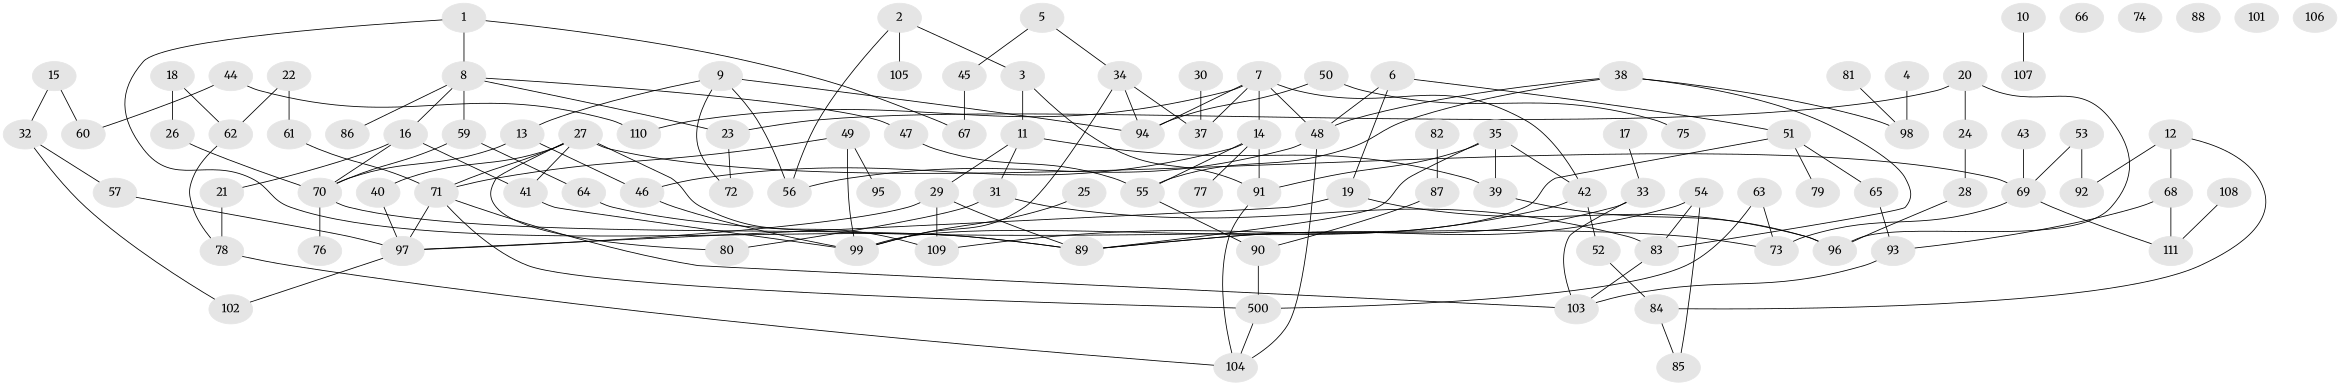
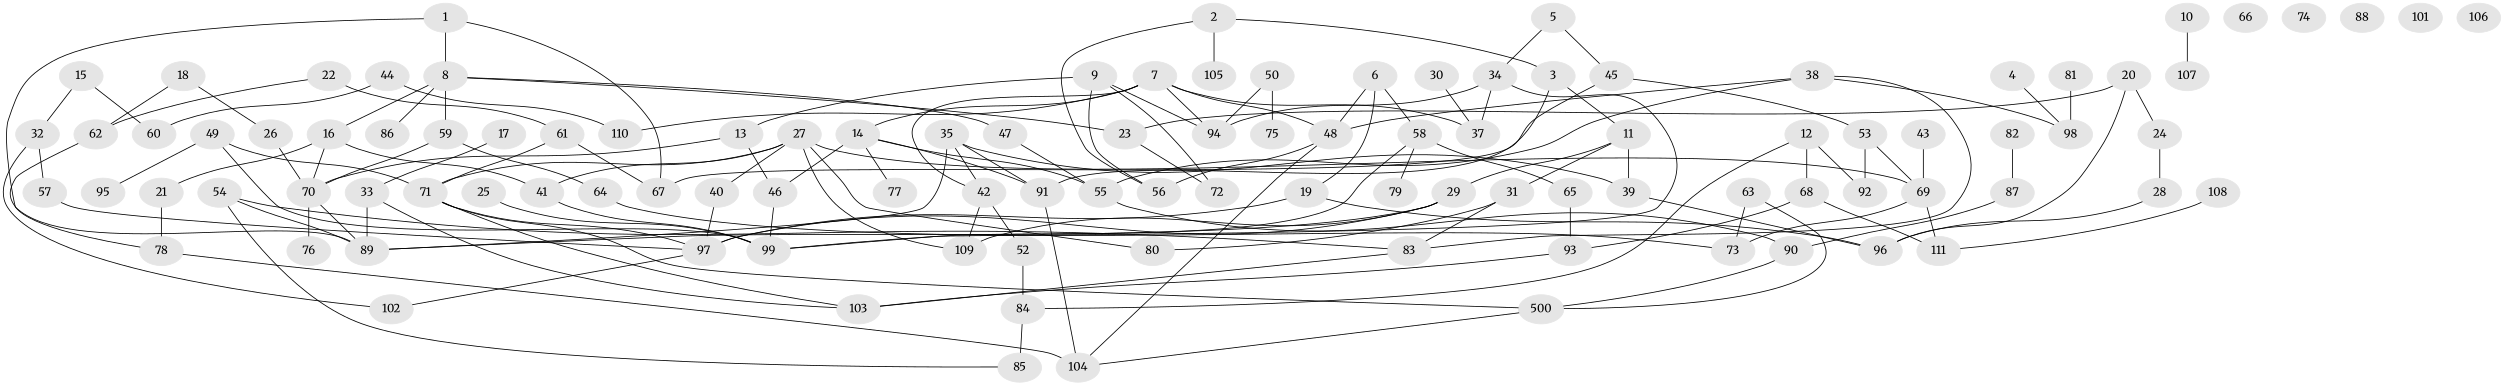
edge "45" -- "53": added
node "51": label "51" -> "58"
edge "61" -- "67": added
